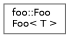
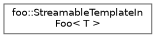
node "foo::Foo Foo< T >": label "foo::Foo Foo< T >" -> "foo::StreamableTemplateIn Foo< T >"
